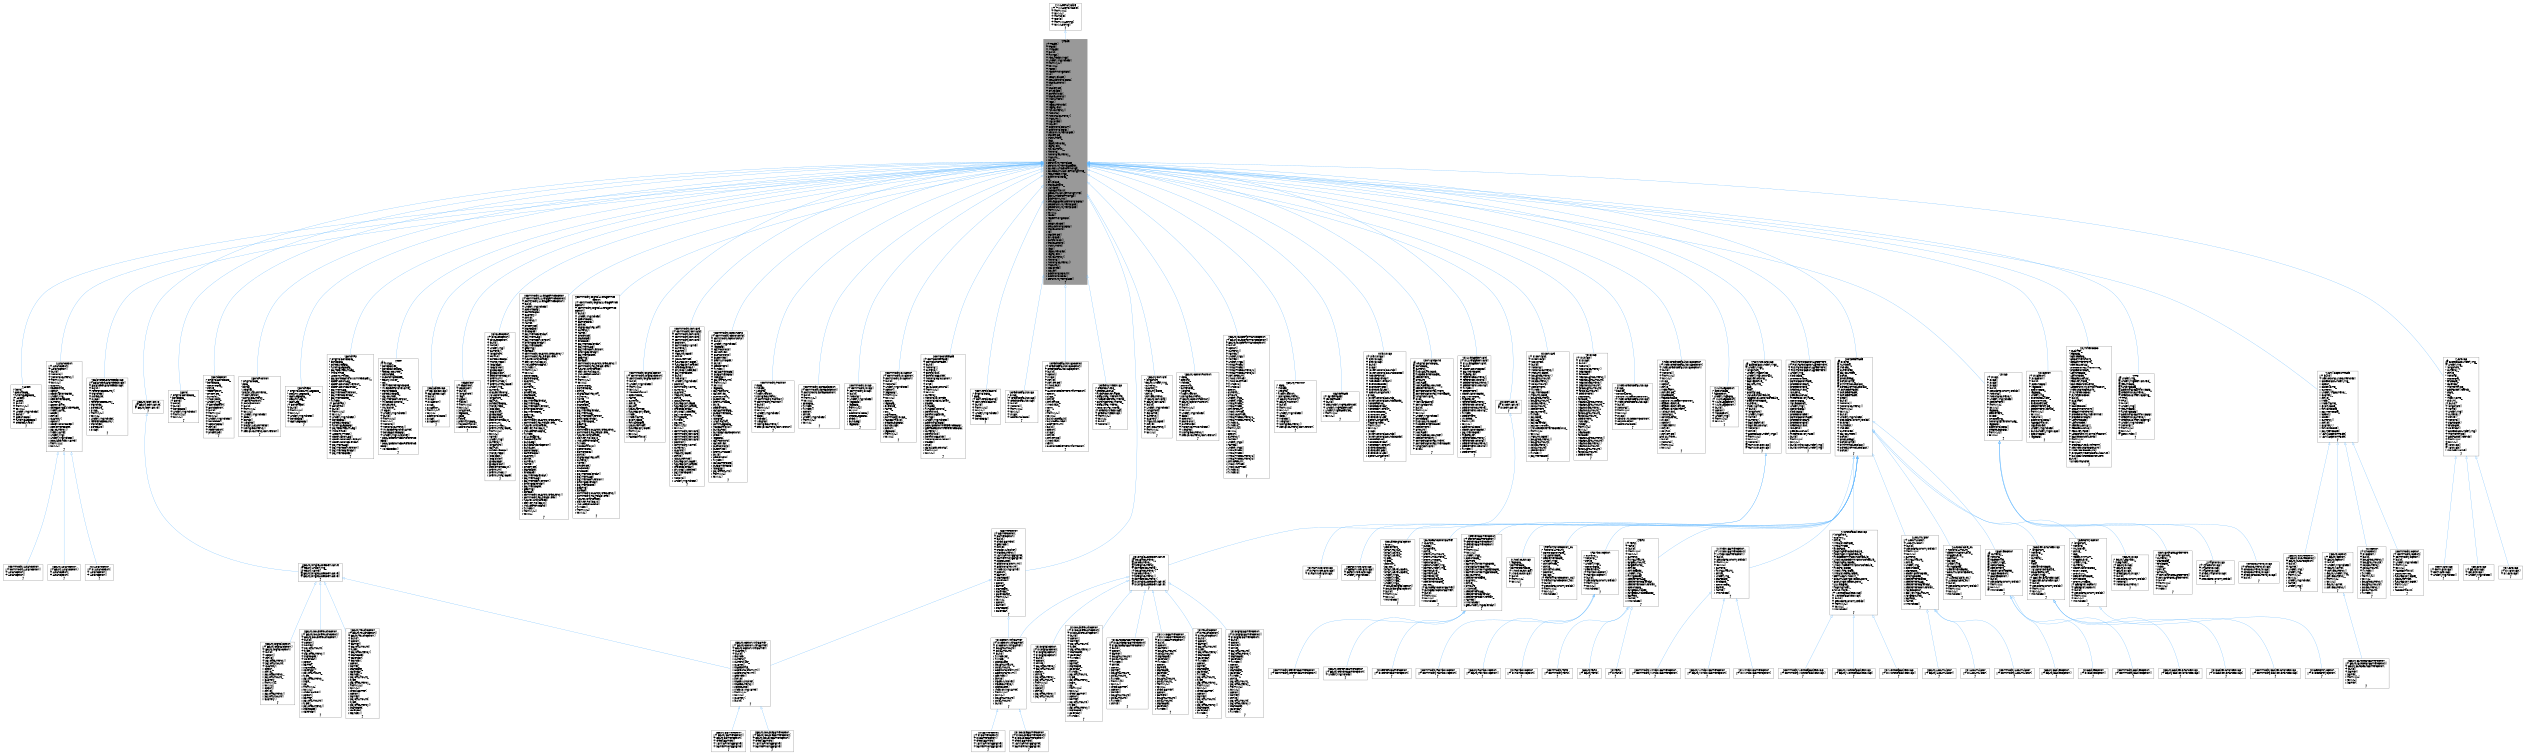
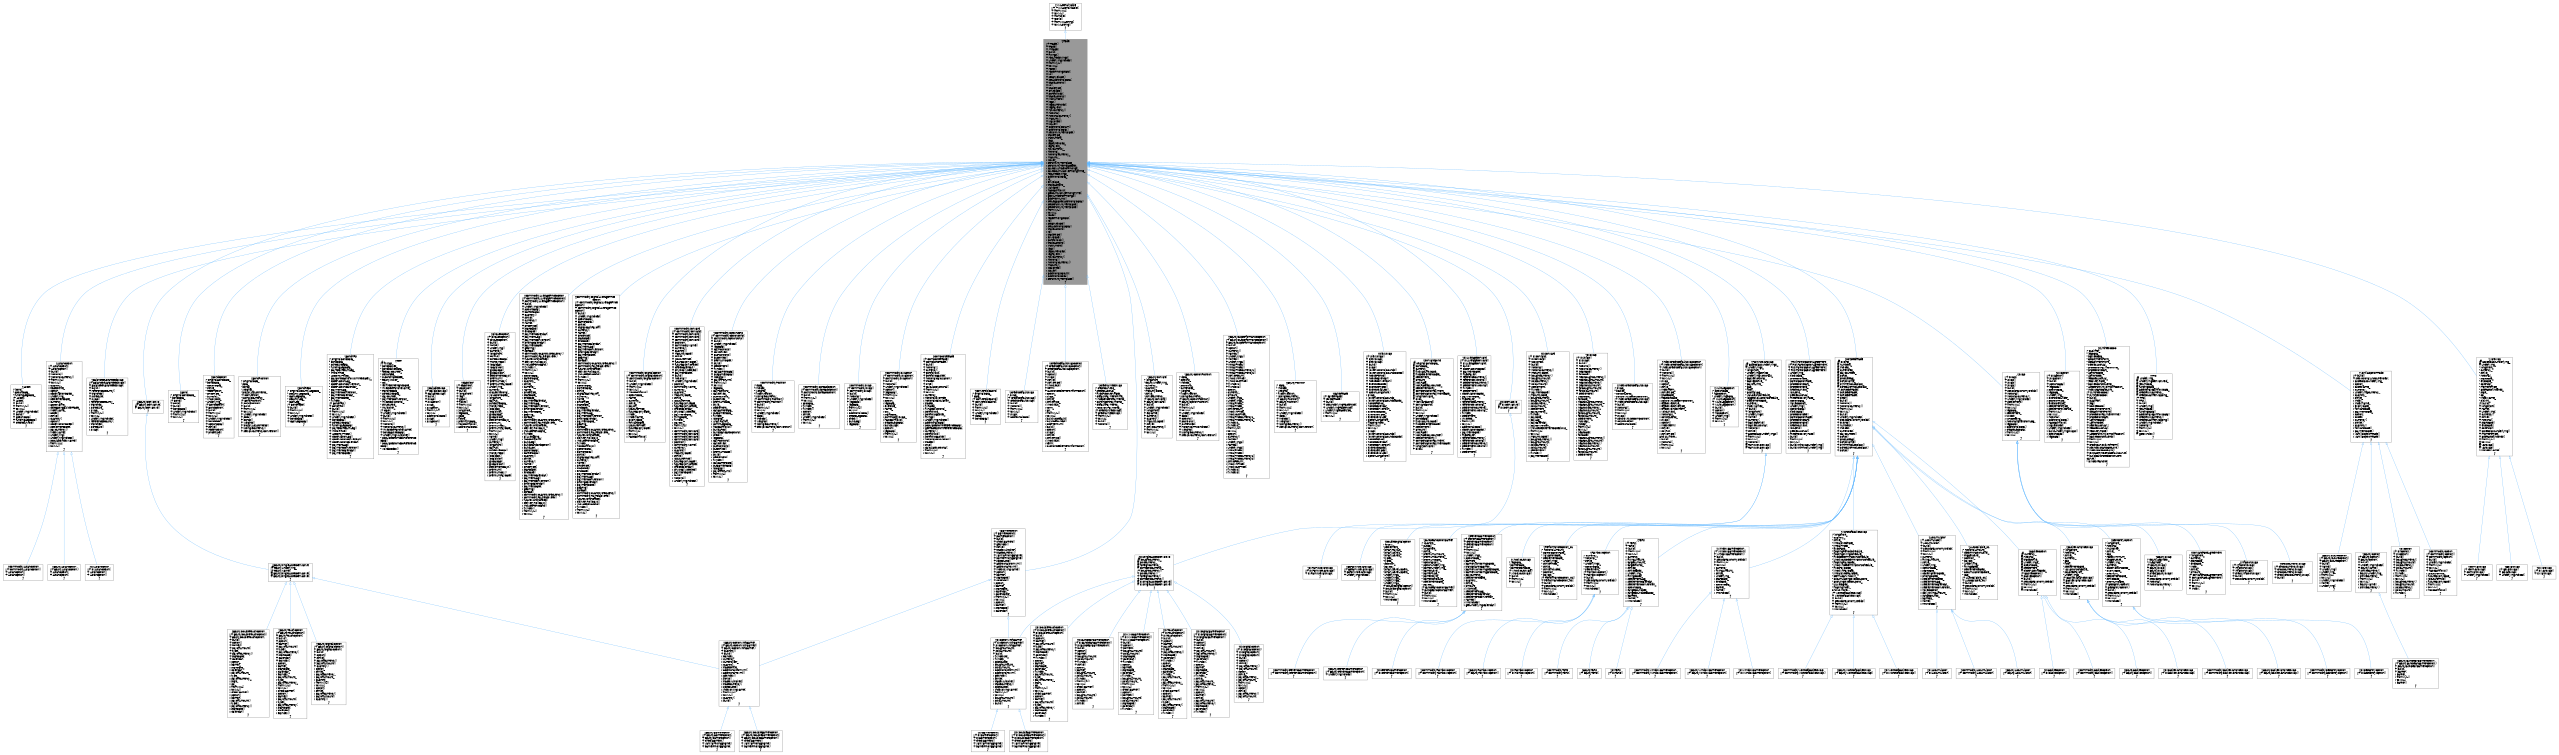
node "{CommodityBestEntryOption ||+ CommodityBestEntryOption() }": added
